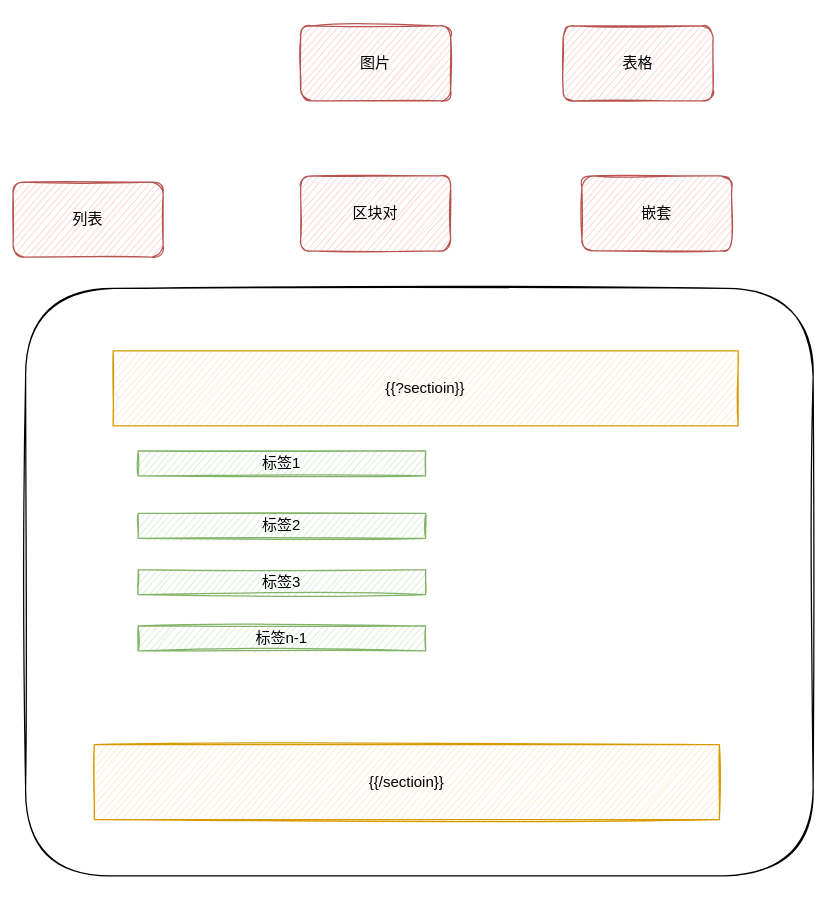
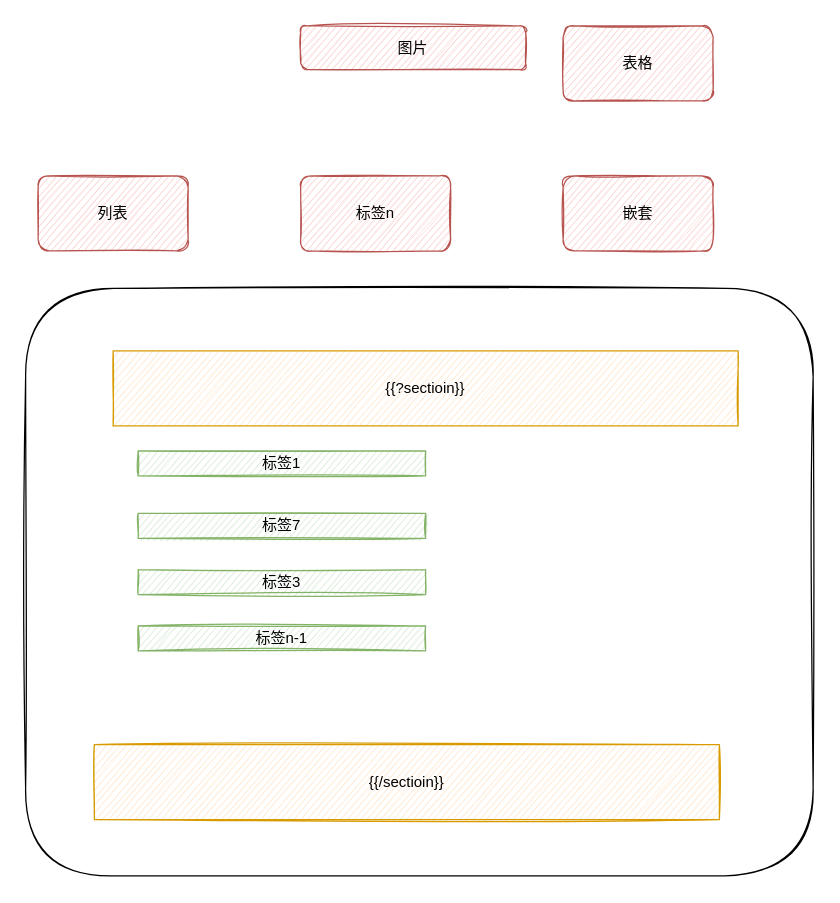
node "图片": size 150x75 -> 225x44
node "区块对": label "区块对" -> "标签n"
node "嵌套": moved (657, 213) -> (638, 213)
node "列表": moved (88, 219) -> (113, 213)
node "标签2": label "标签2" -> "标签7"
